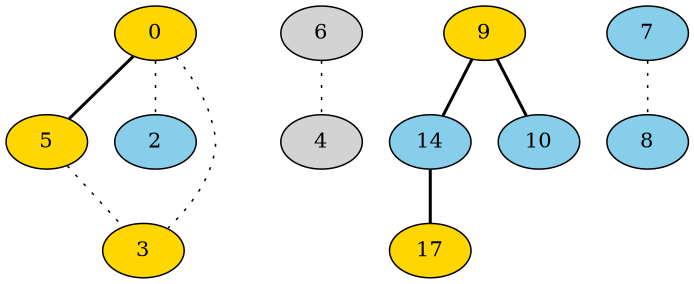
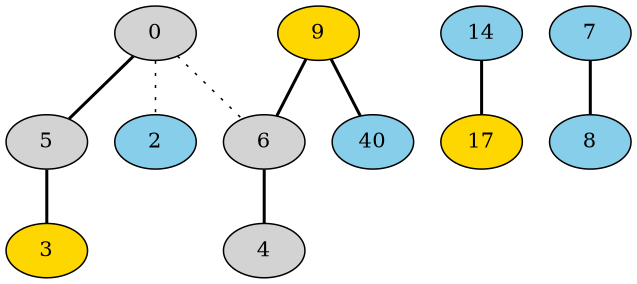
node "0": fillcolor gold -> lightgrey
edge "6" -- "4": style dotted -> bold
edge "9" -- "14": now "9" -- "6"
edge "7" -- "8": style dotted -> bold
node "5": fillcolor gold -> lightgrey
node "10": label "10" -> "40"
edge "0" -- "3": now "0" -- "6"
edge "5" -- "3": style dotted -> bold
